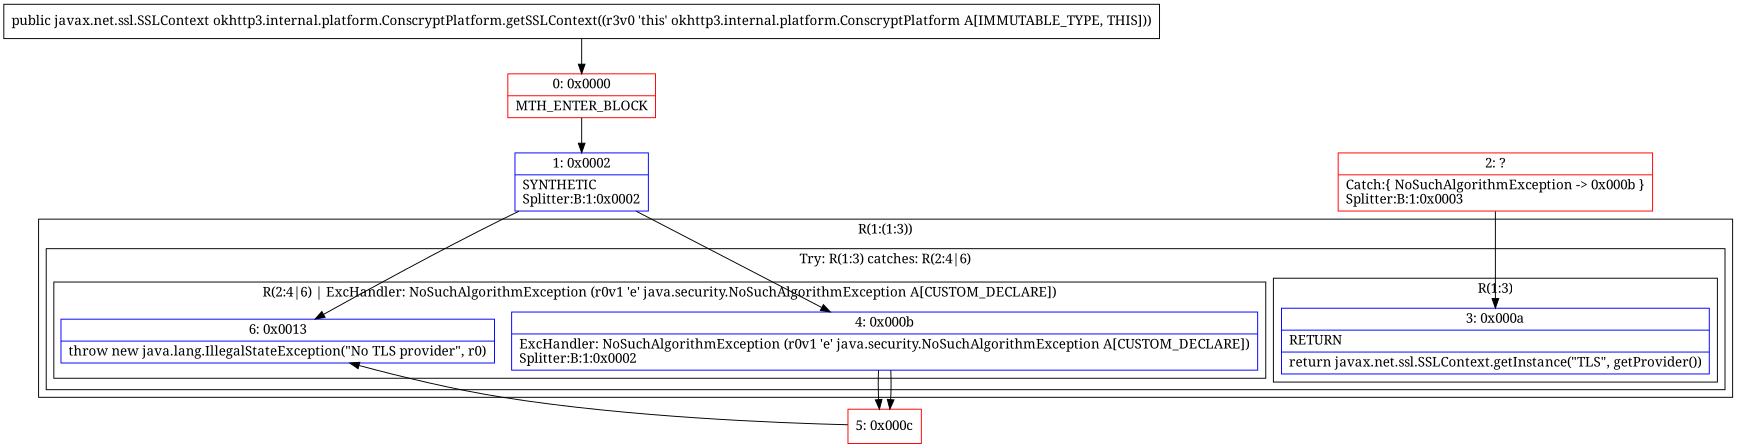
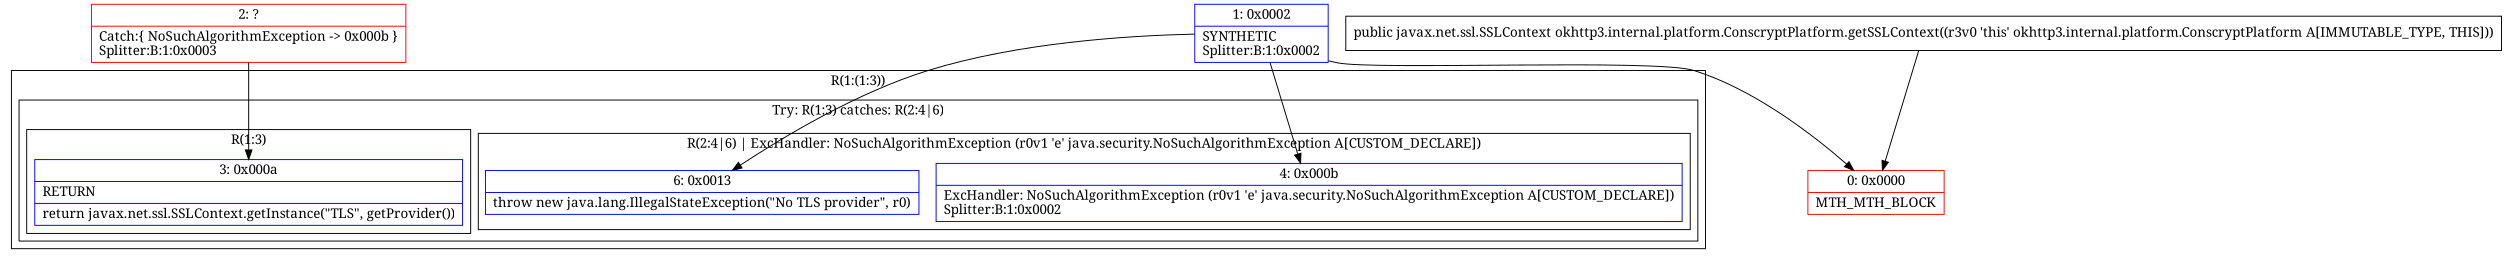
node "0: 0x0000": text "MTH_ENTER_BLOCK" -> "MTH_MTH_BLOCK"
edge "0: 0x0000" -> "1: 0x0002": reversed
node "5: 0x000c": removed
